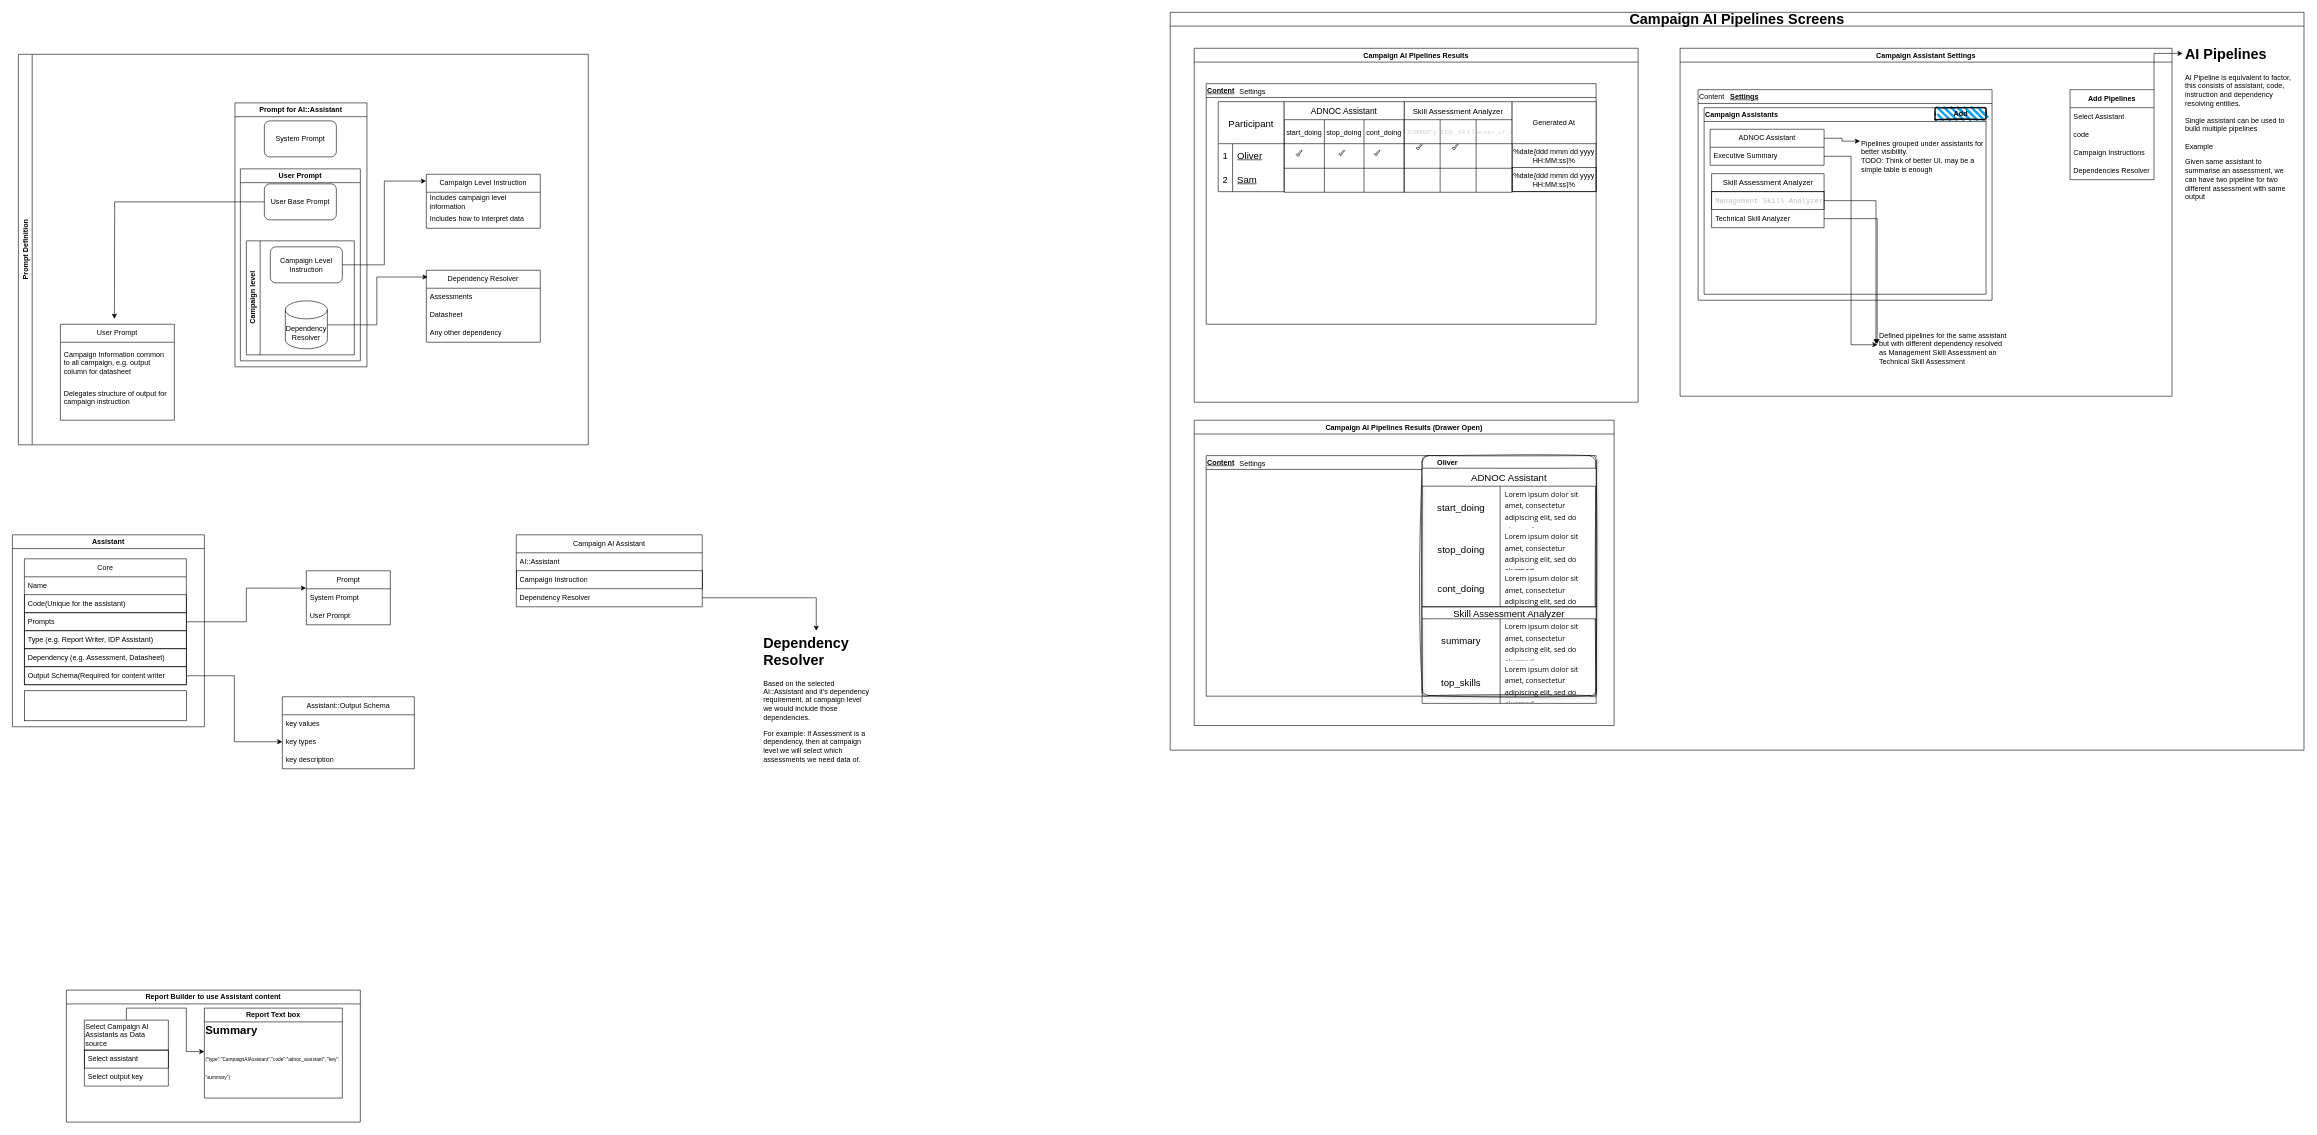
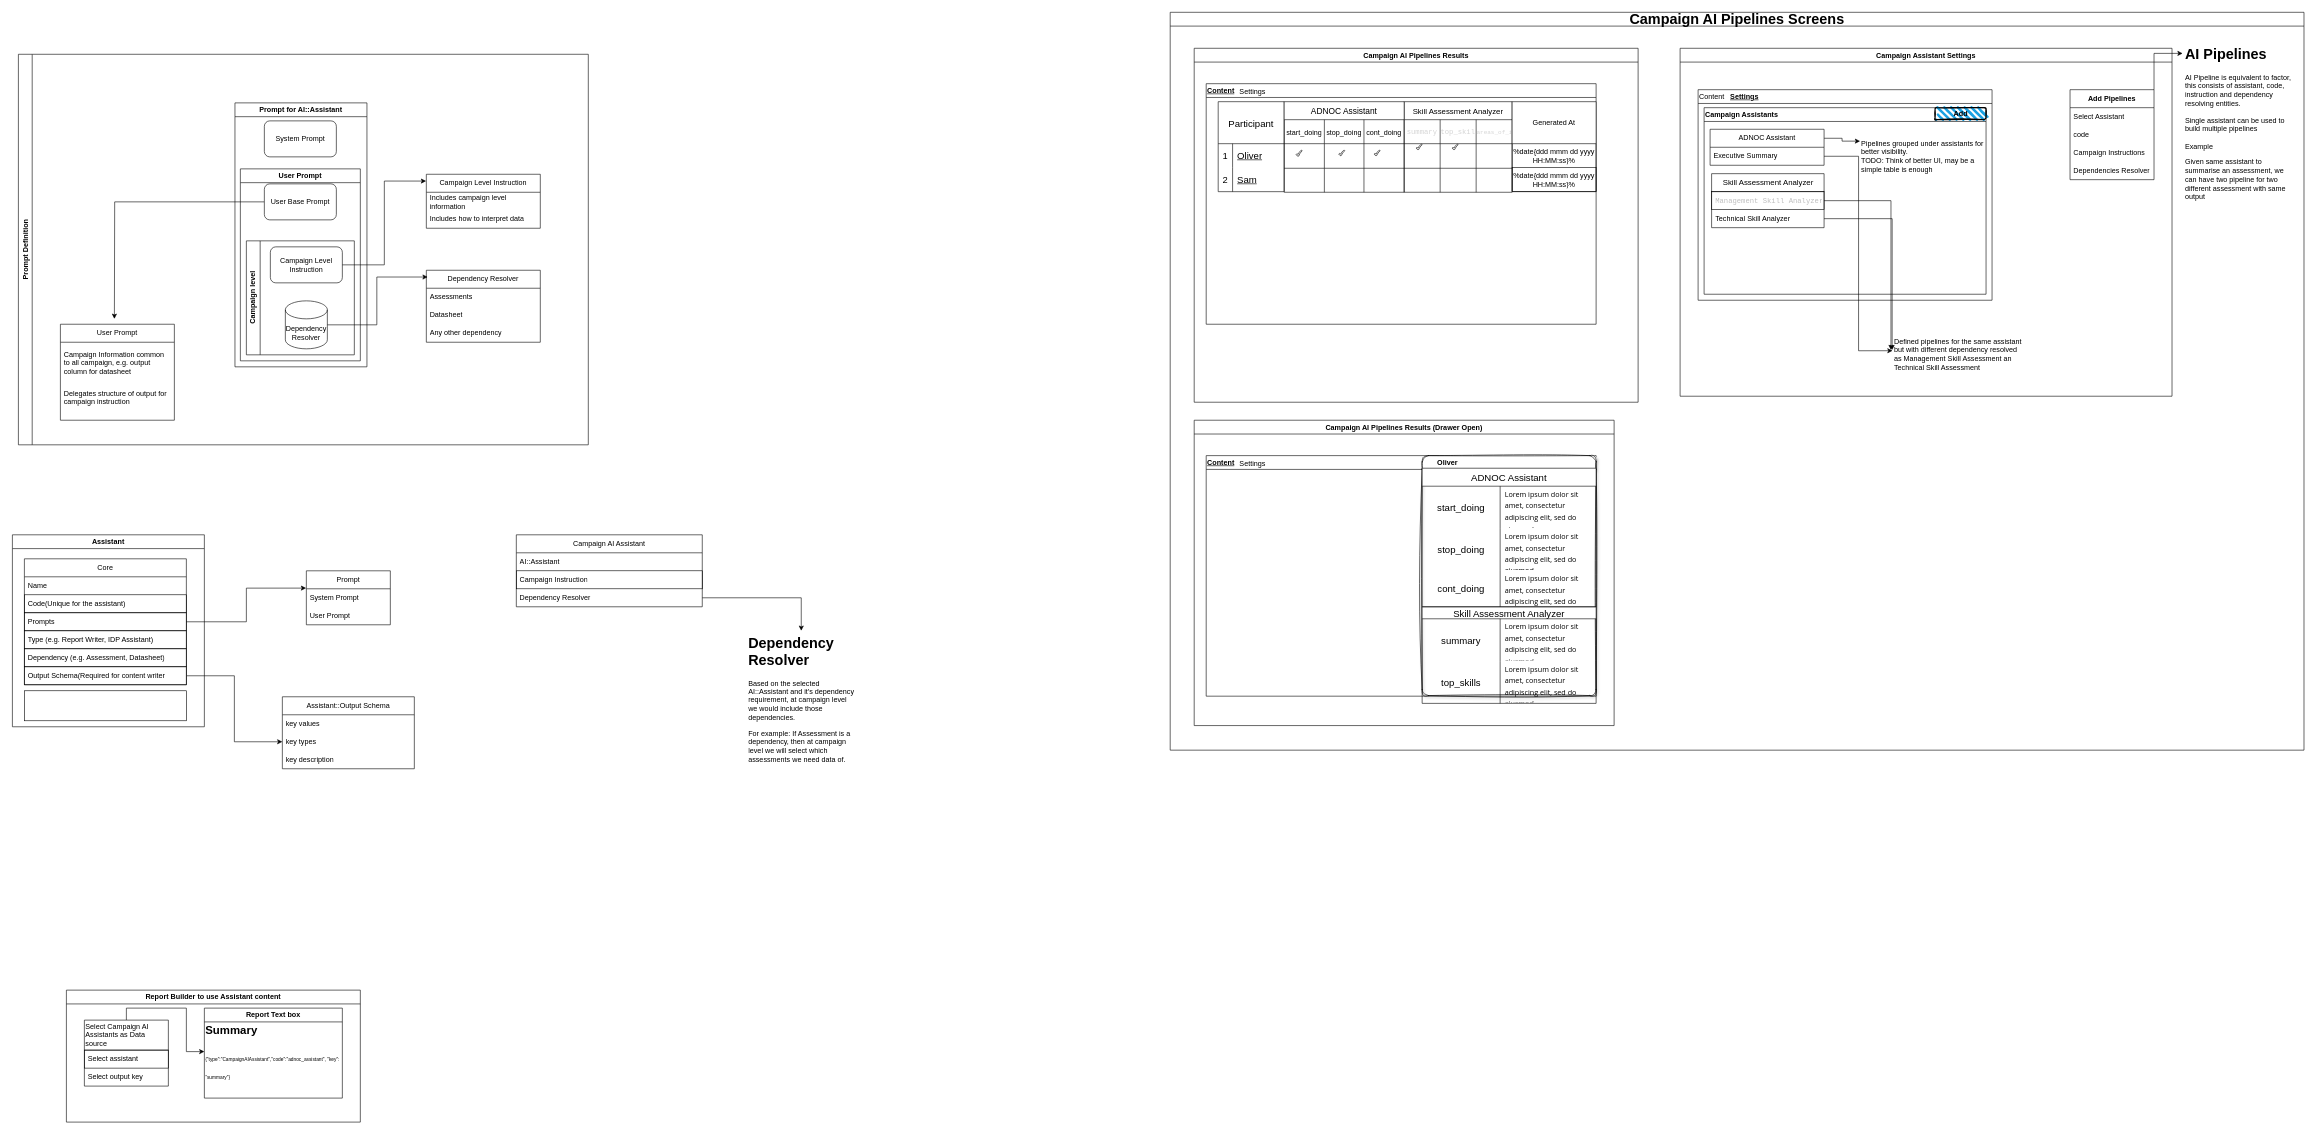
node "Defined pipelines for the same assistant but with different dependency resolved as Management Skill Assessment an Technical Skill Assessment": moved (1944, 348) -> (1959, 354)
node "Dependency ResolverBased on the selected AI::Assistant and it's dependency requirement, at campaign level we would include those dependencies. For example: If Assessment is a dependency, then at campaign level we will select which assessments we need data of.": moved (816, 700) -> (801, 700)
